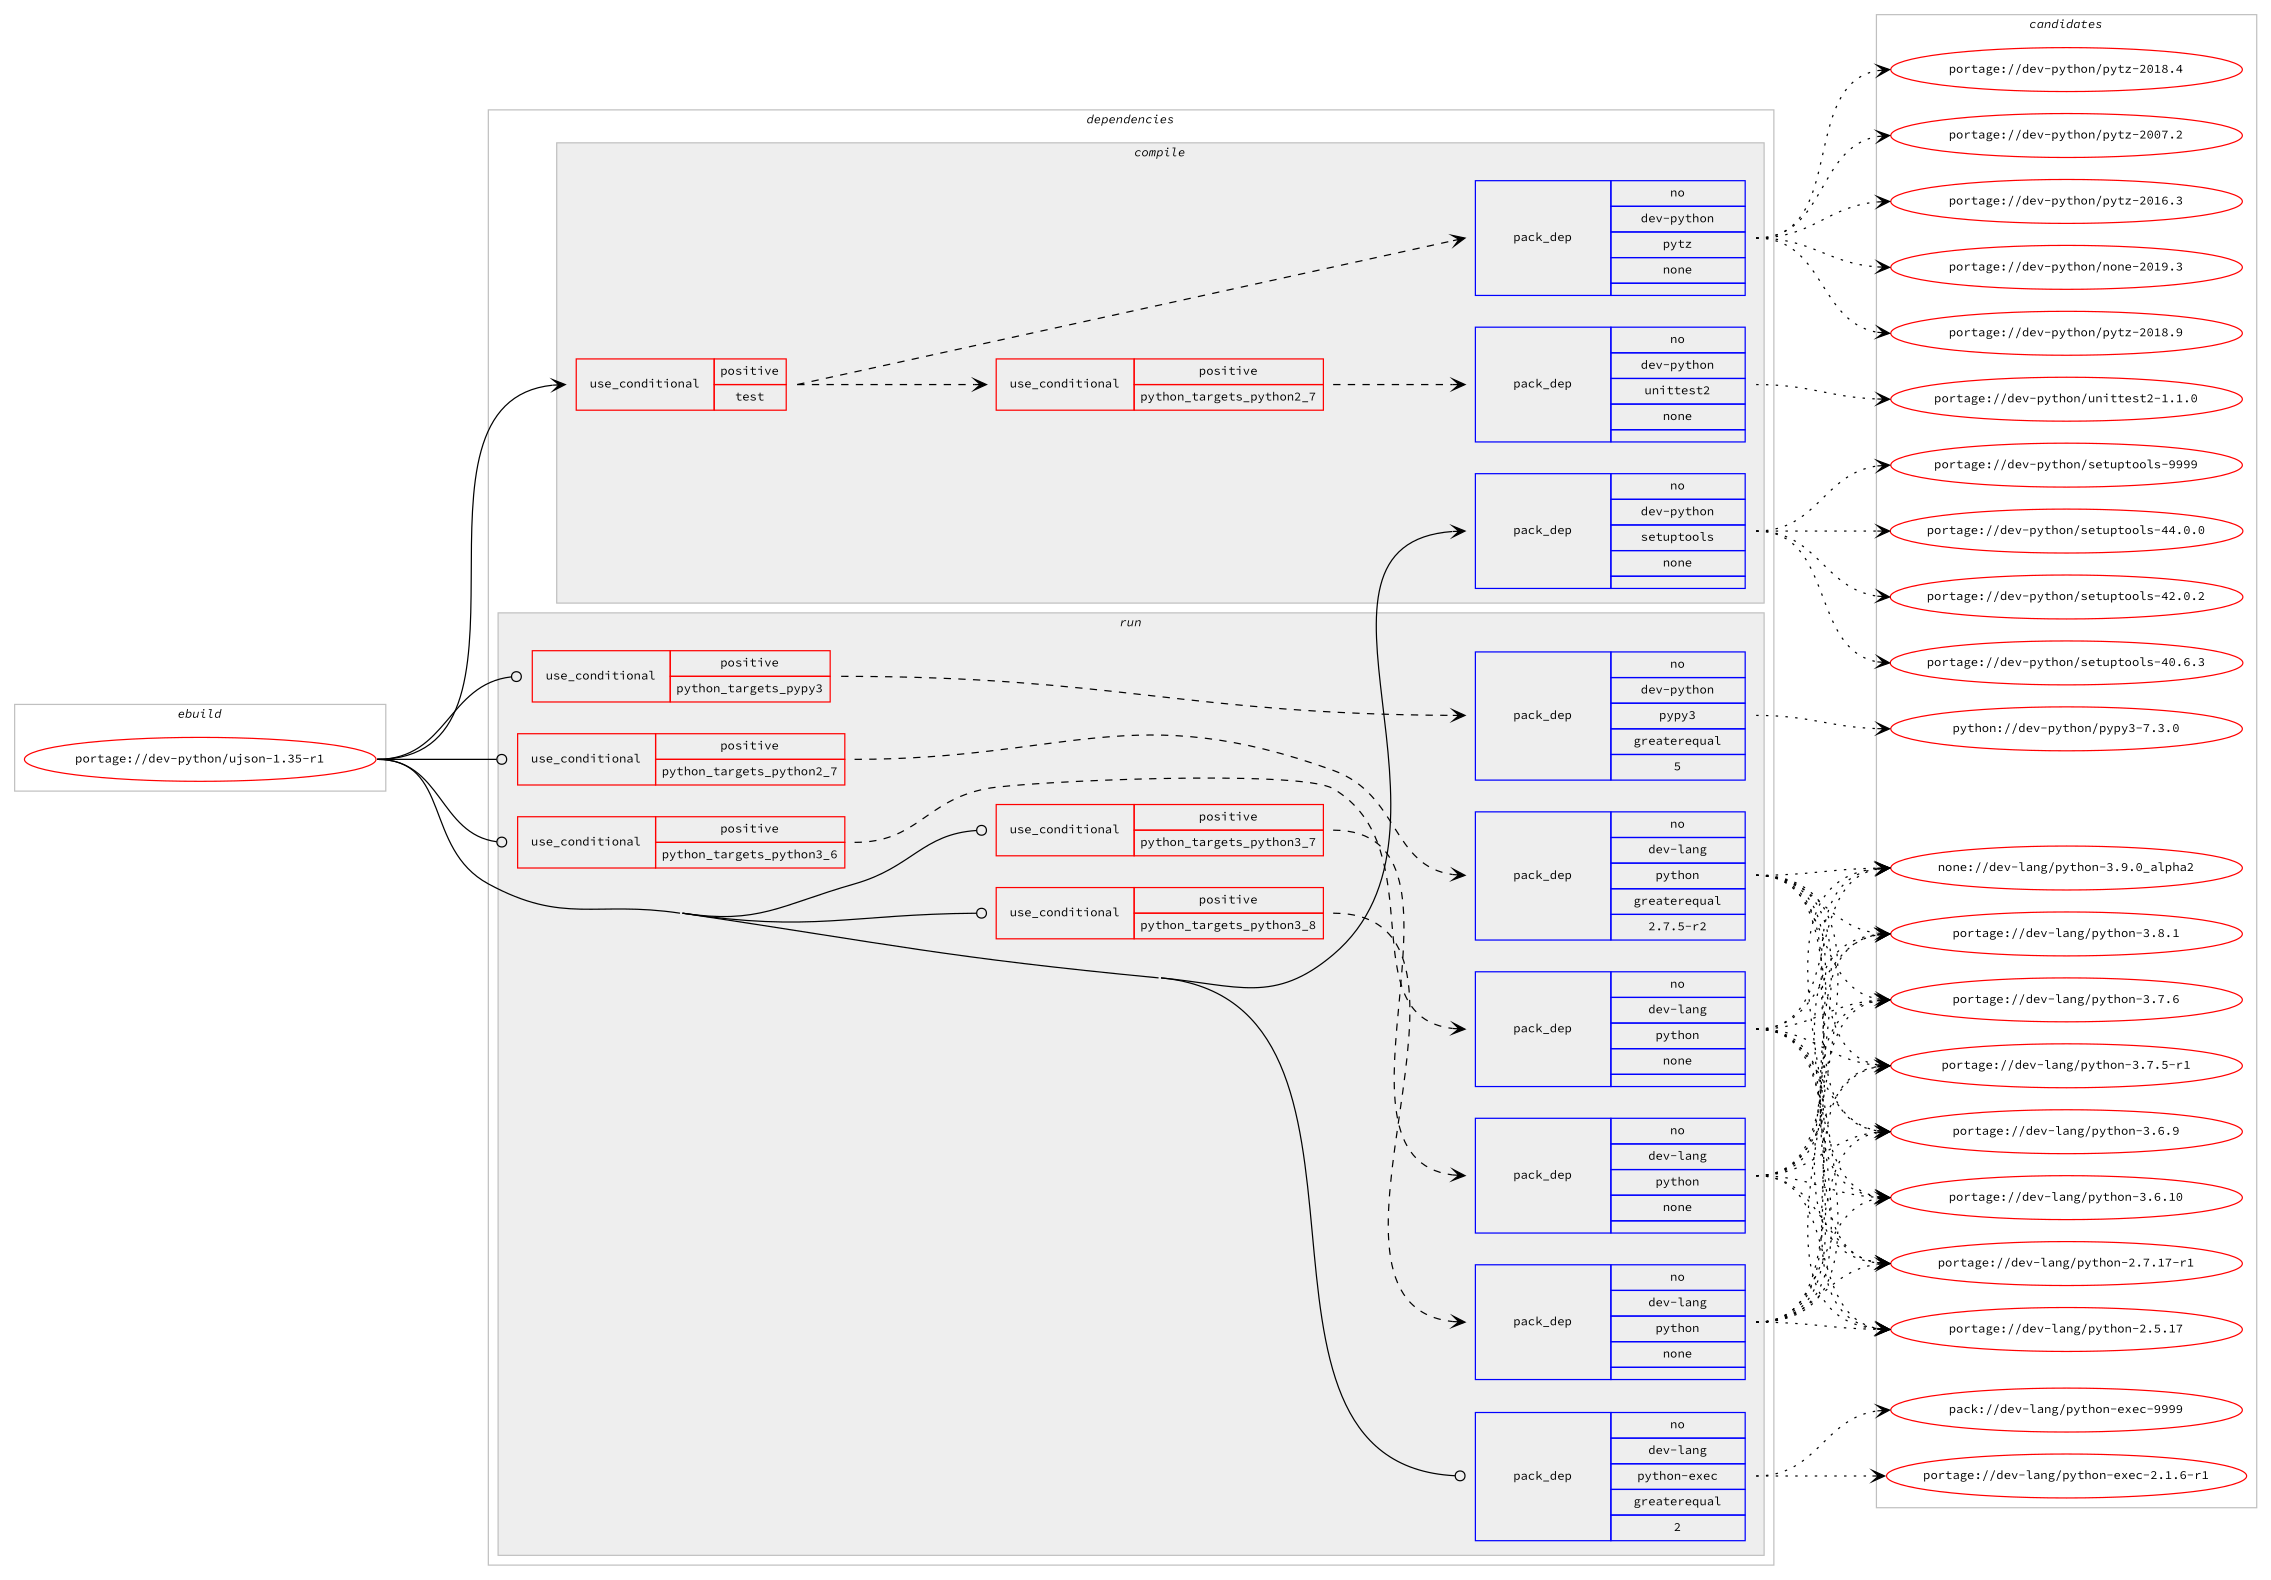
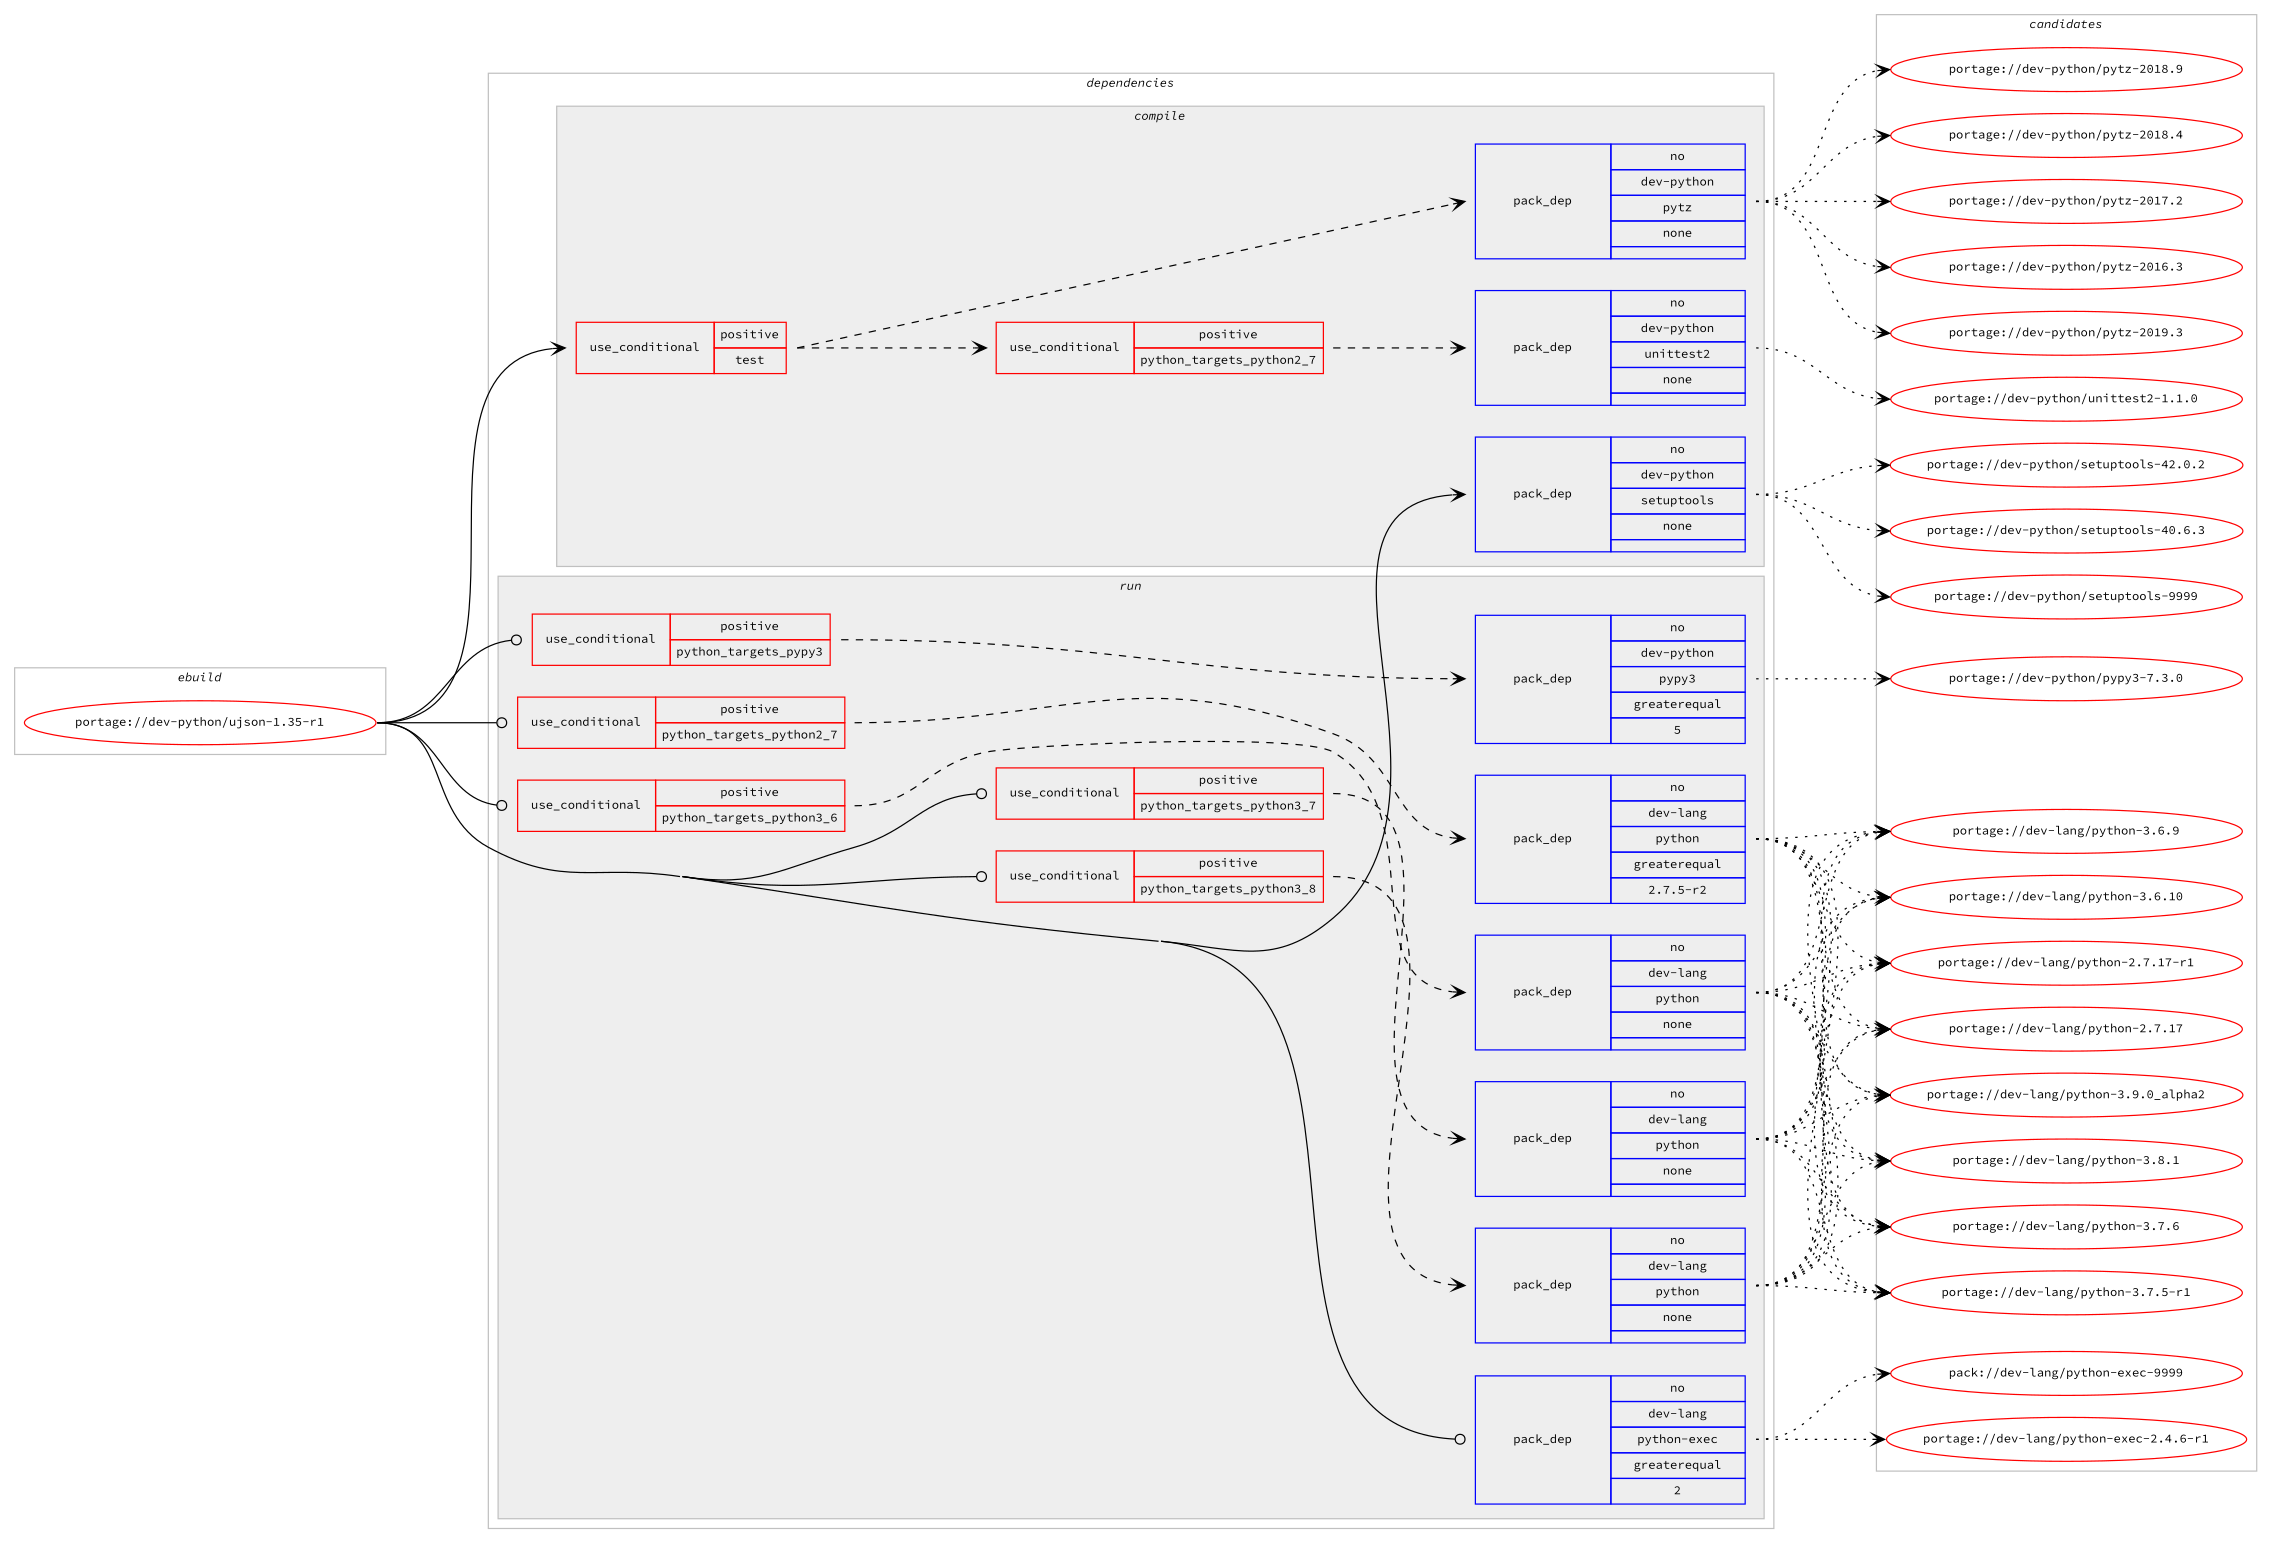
node "portage://dev-python/pytz-2007.2": label "portage://dev-python/pytz-2007.2" -> "portage://dev-python/pytz-2017.2"
node "portage://dev-python/none-2019.3": label "portage://dev-python/none-2019.3" -> "portage://dev-python/pytz-2019.3"
node "portage://dev-python/setuptools-44.0.0": removed
node "python://dev-python/pypy3-7.3.0": label "python://dev-python/pypy3-7.3.0" -> "portage://dev-python/pypy3-7.3.0"
node "none://dev-lang/python-3.9.0_alpha2": label "none://dev-lang/python-3.9.0_alpha2" -> "portage://dev-lang/python-3.9.0_alpha2"
node "portage://dev-lang/python-2.5.17": label "portage://dev-lang/python-2.5.17" -> "portage://dev-lang/python-2.7.17"
node "portage://dev-lang/python-exec-2.1.6-r1": label "portage://dev-lang/python-exec-2.1.6-r1" -> "portage://dev-lang/python-exec-2.4.6-r1"
